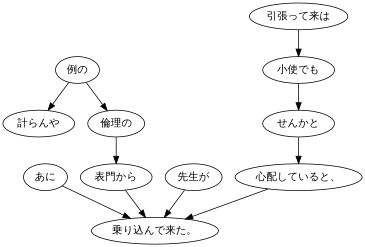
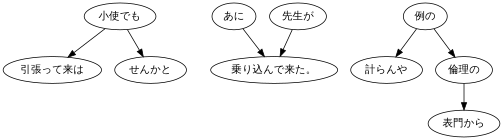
edge "引張って来は" -> "小使でも": reversed
node "心配していると、": removed
edge "表門から" -> "乗り込んで来た。": removed
